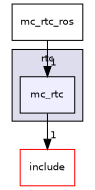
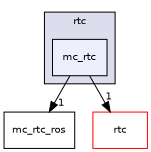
edge "mc_rtc_ros" -> "mc_rtc": reversed
node "include": label "include" -> "rtc"
